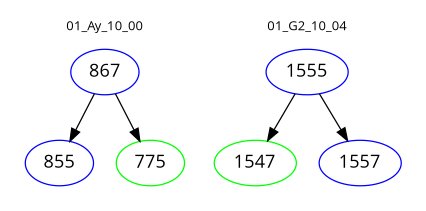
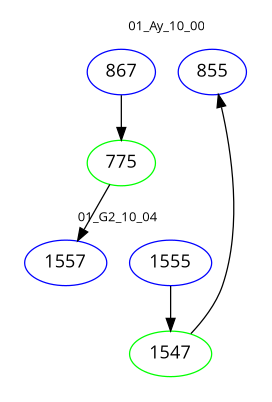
edge "867" -> "855": now "1547" -> "855"
edge "1555" -> "1557": now "775" -> "1557"
